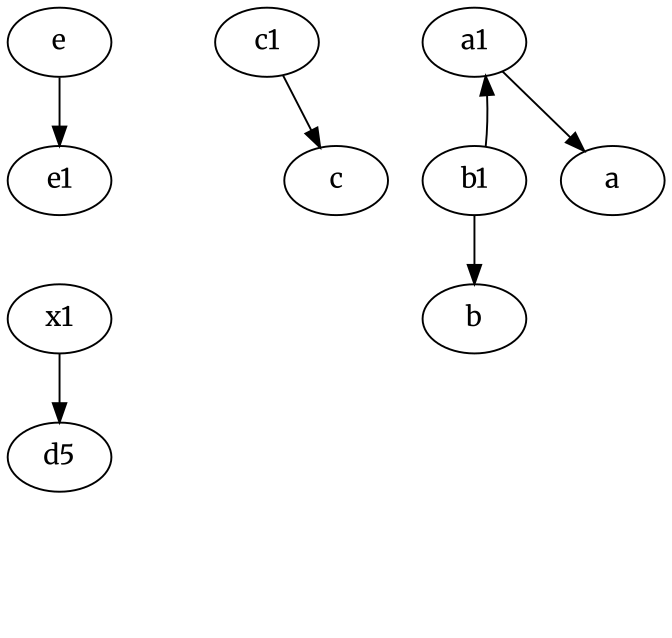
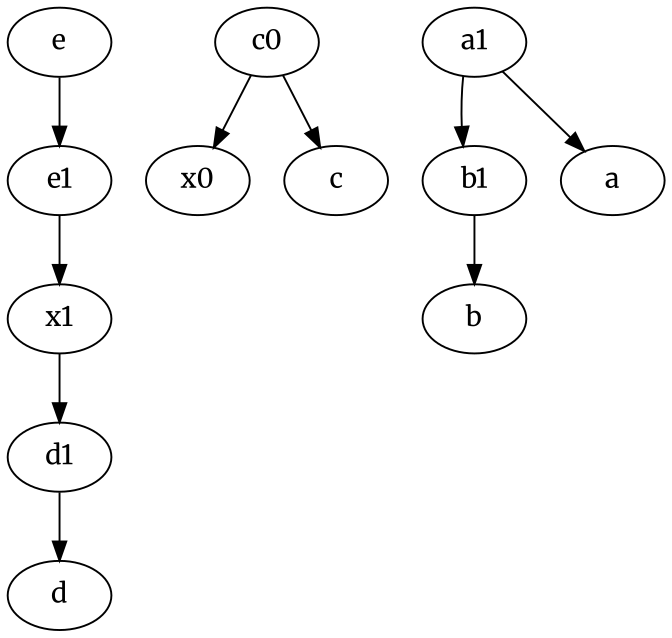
node "c1": label "c1" -> "c0"
edge "b1" -> "a1": reversed
node "x0": added
edge "e1" -> "x1": added
node "d5": label "d5" -> "d1"
node "d": added
